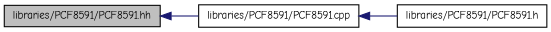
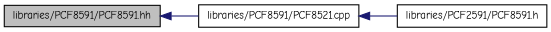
node "libraries/PCF8591/PCF8591.cpp": label "libraries/PCF8591/PCF8591.cpp" -> "libraries/PCF8591/PCF8521.cpp"
node "libraries/PCF8591/PCF8591.h": label "libraries/PCF8591/PCF8591.h" -> "libraries/PCF2591/PCF8591.h"
